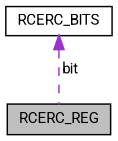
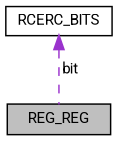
node "RCERC_REG": label "RCERC_REG" -> "REG_REG"
